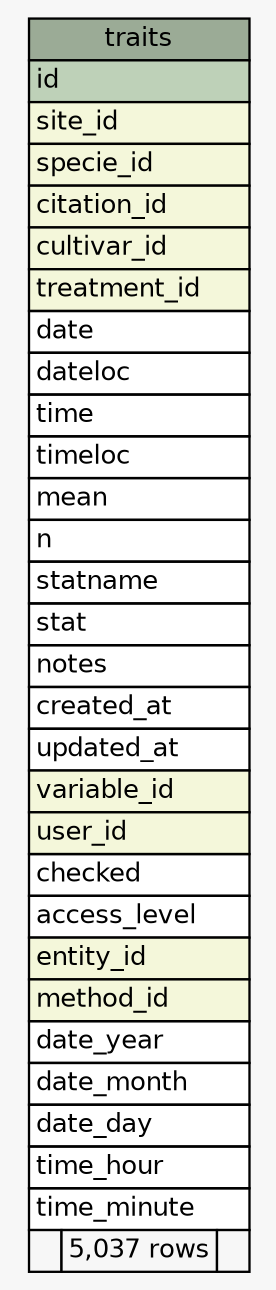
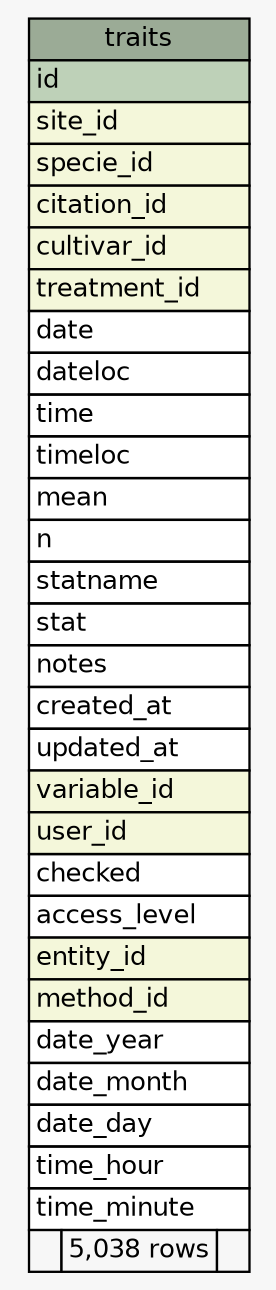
node "traits": text "5,037 rows" -> "5,038 rows"
